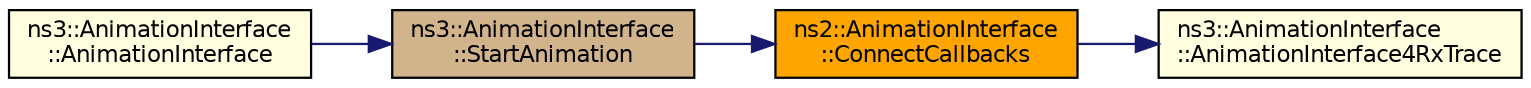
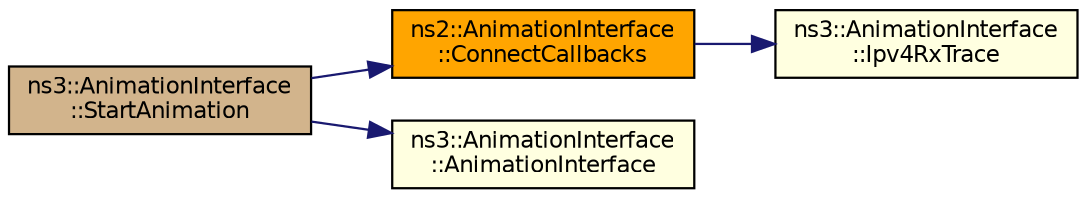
edge "ns3::AnimationInterface ::AnimationInterface" -> "ns3::AnimationInterface ::StartAnimation": reversed
node "ns3::AnimationInterface ::AnimationInterface4RxTrace": label "ns3::AnimationInterface ::AnimationInterface4RxTrace" -> "ns3::AnimationInterface ::Ipv4RxTrace"
